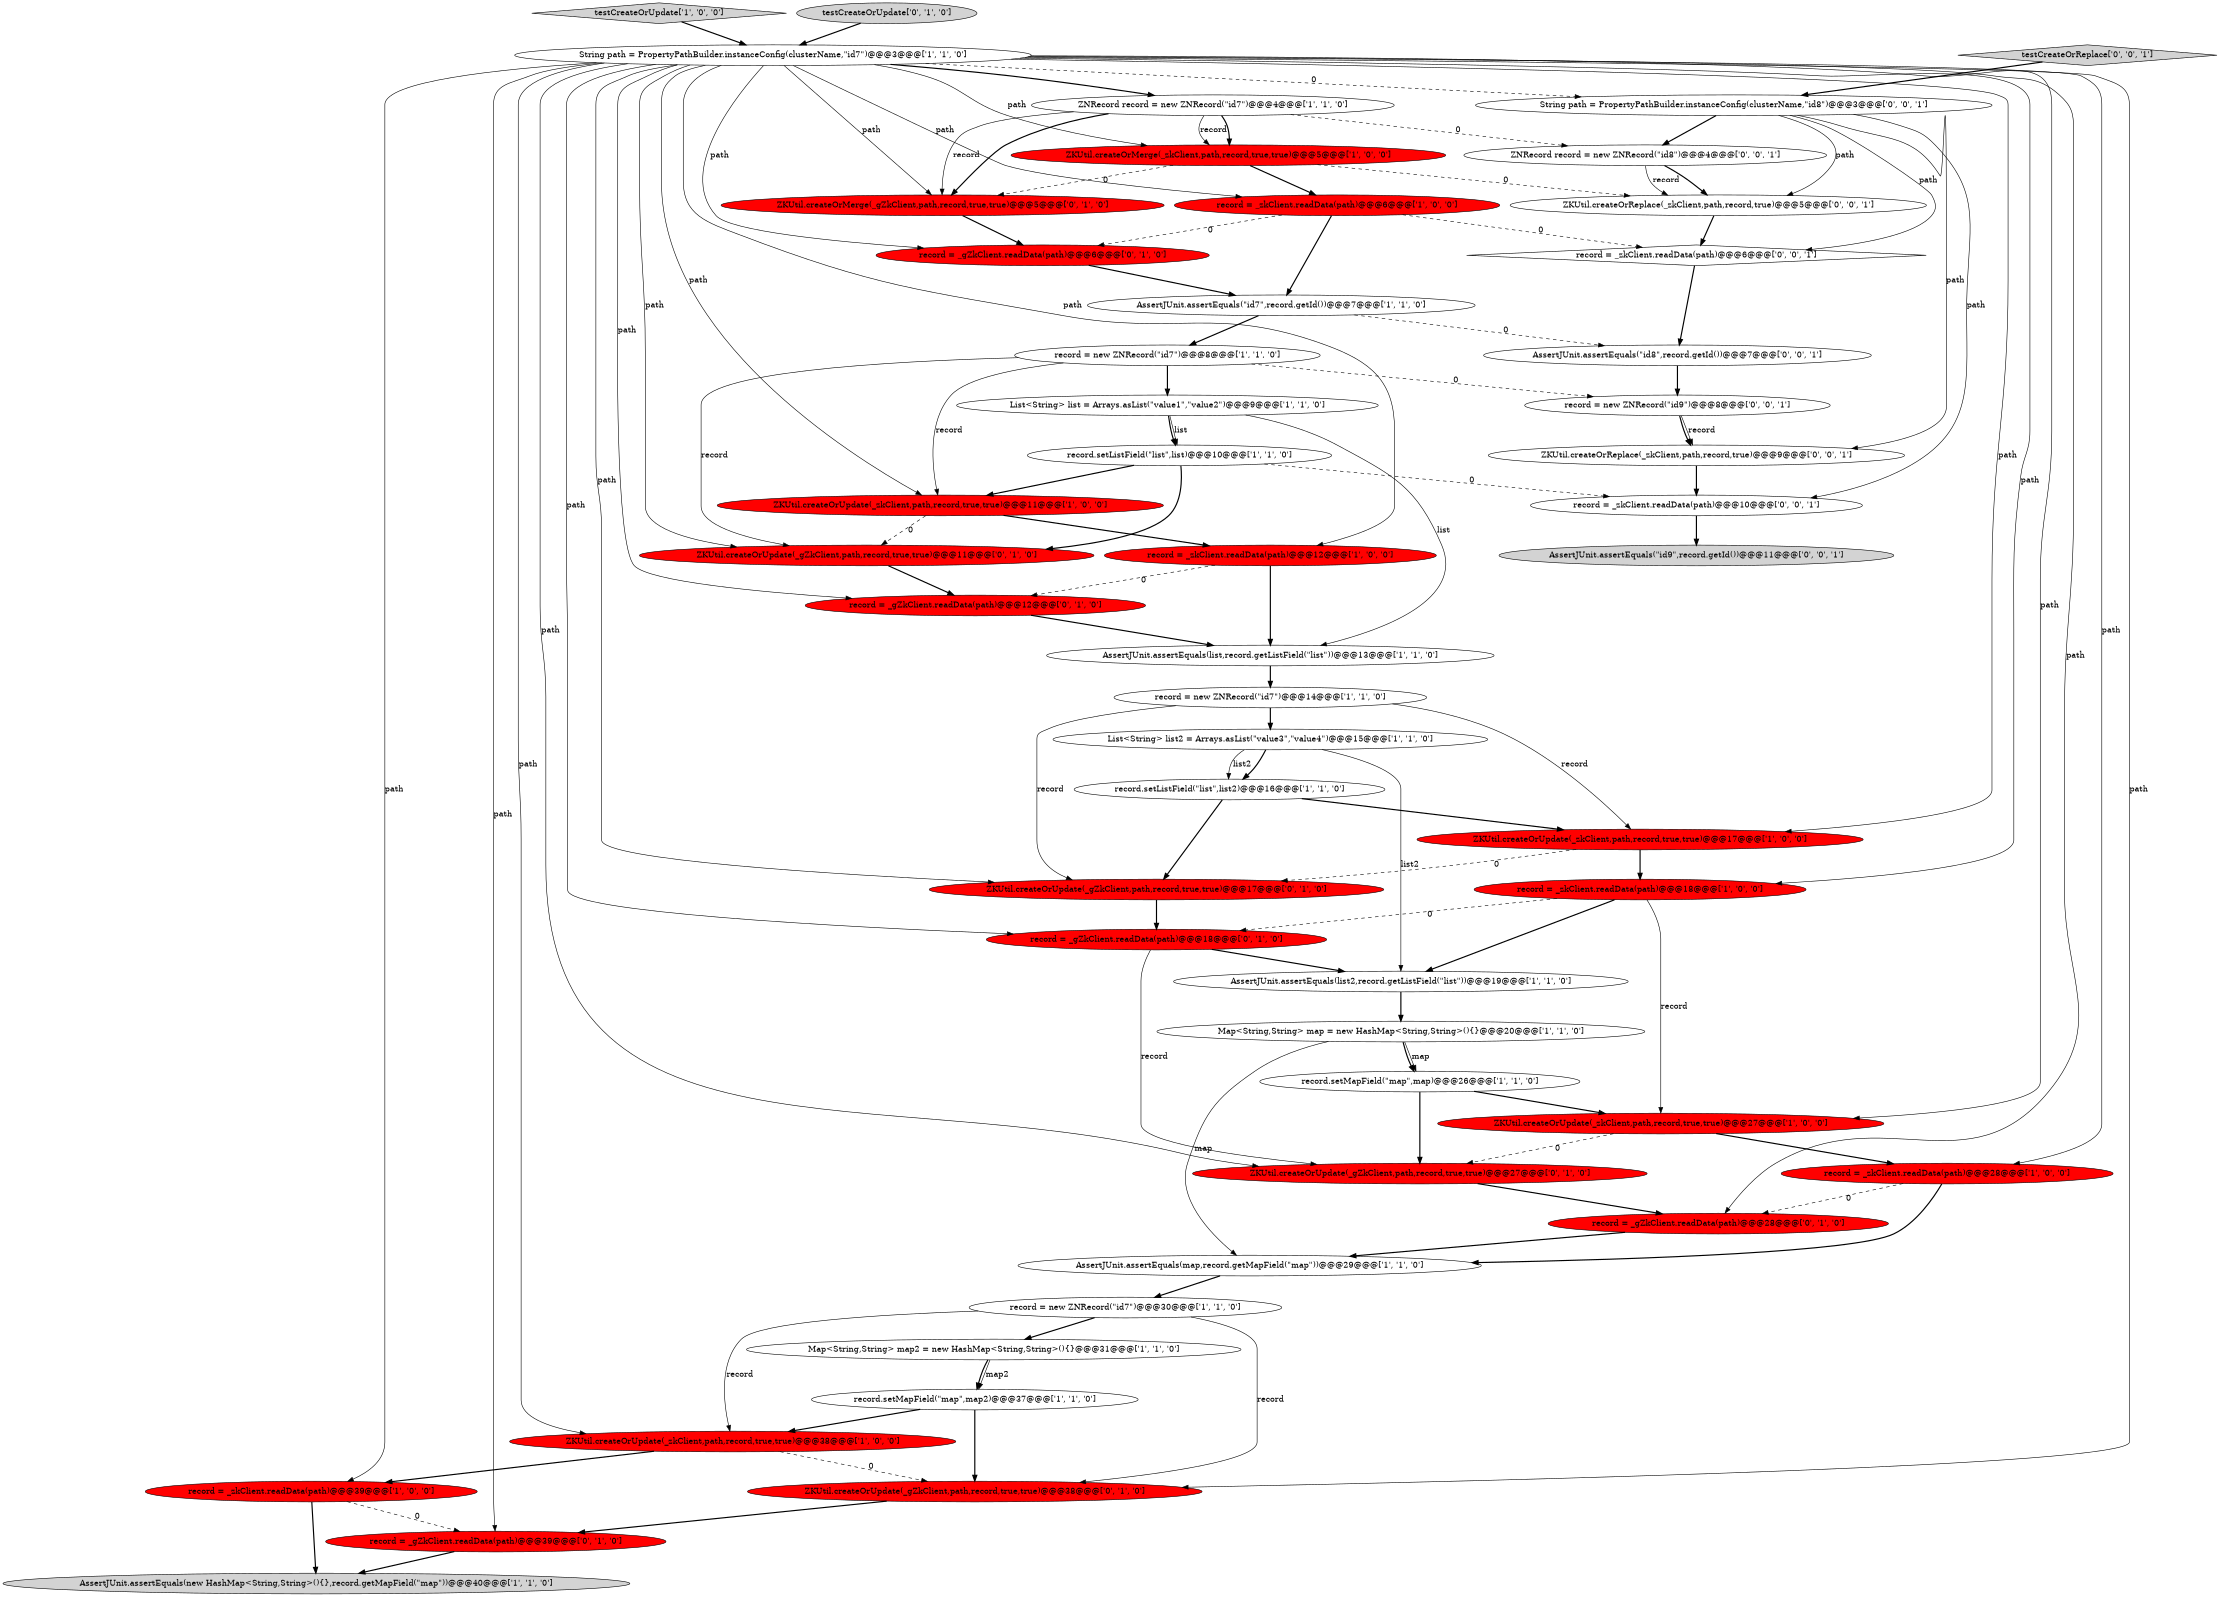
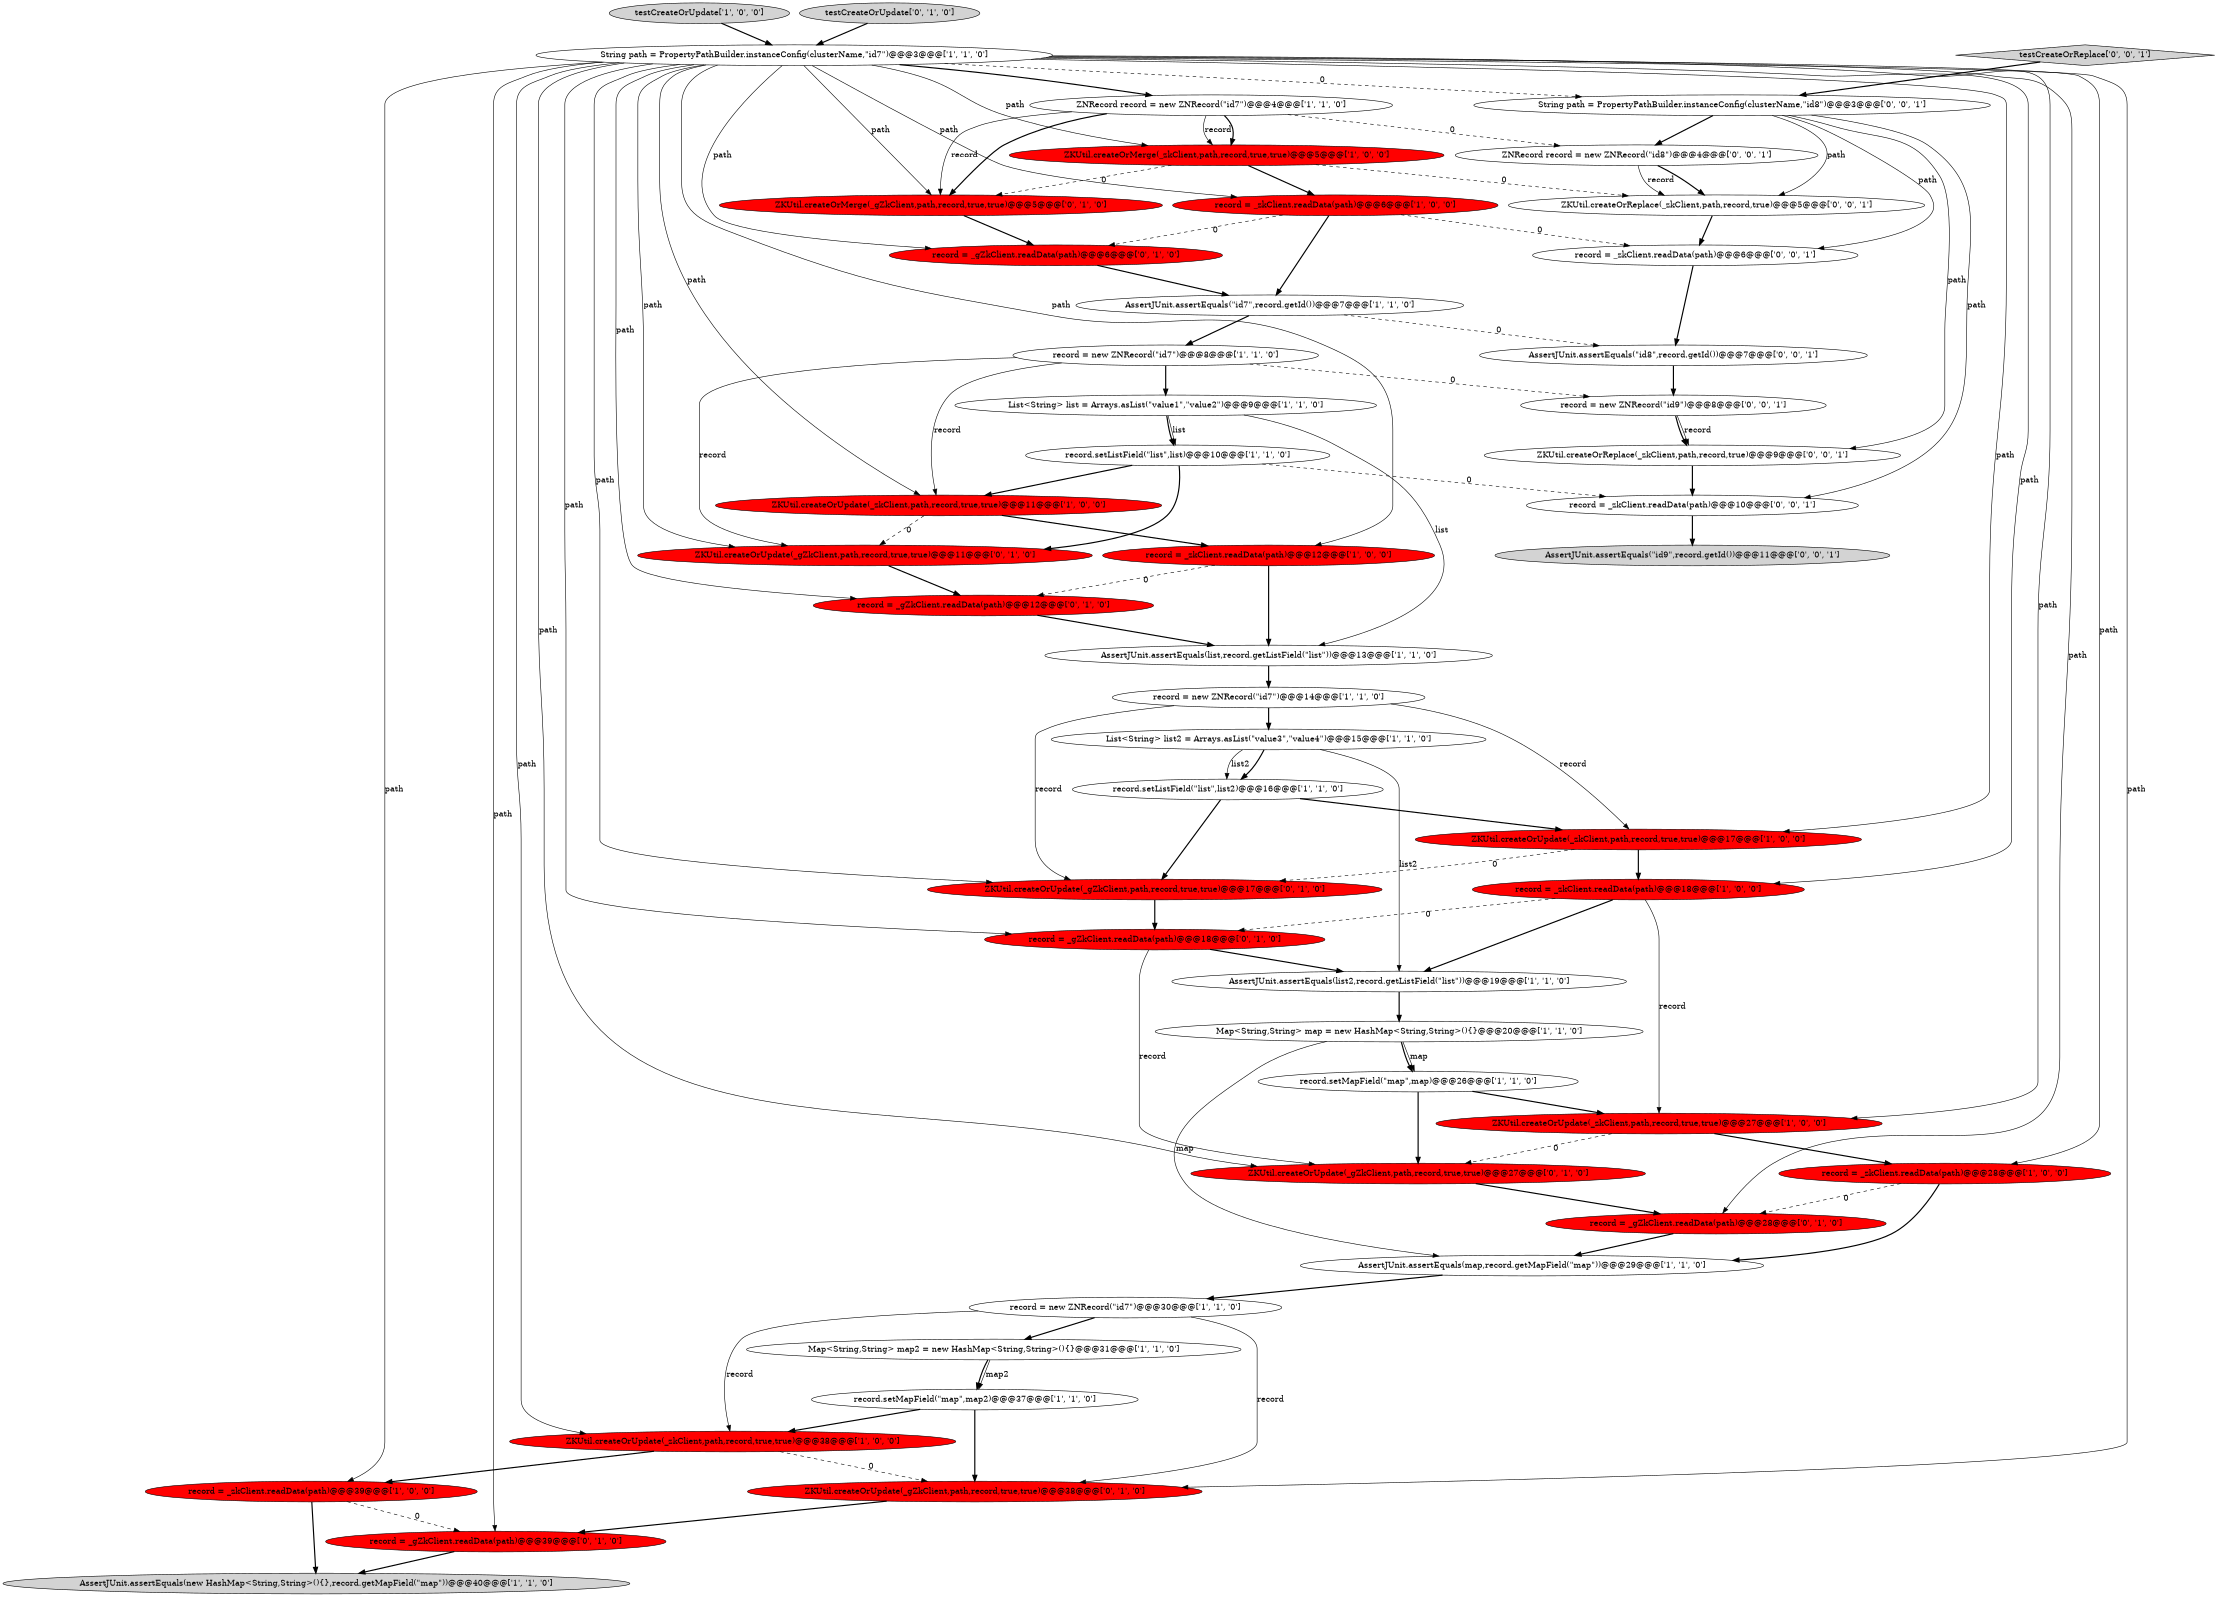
node "testCreateOrUpdate['1', '0', '0']": shape diamond -> ellipse
node "record = _zkClient.readData(path)@@@6@@@['0', '0', '1']": shape diamond -> ellipse
